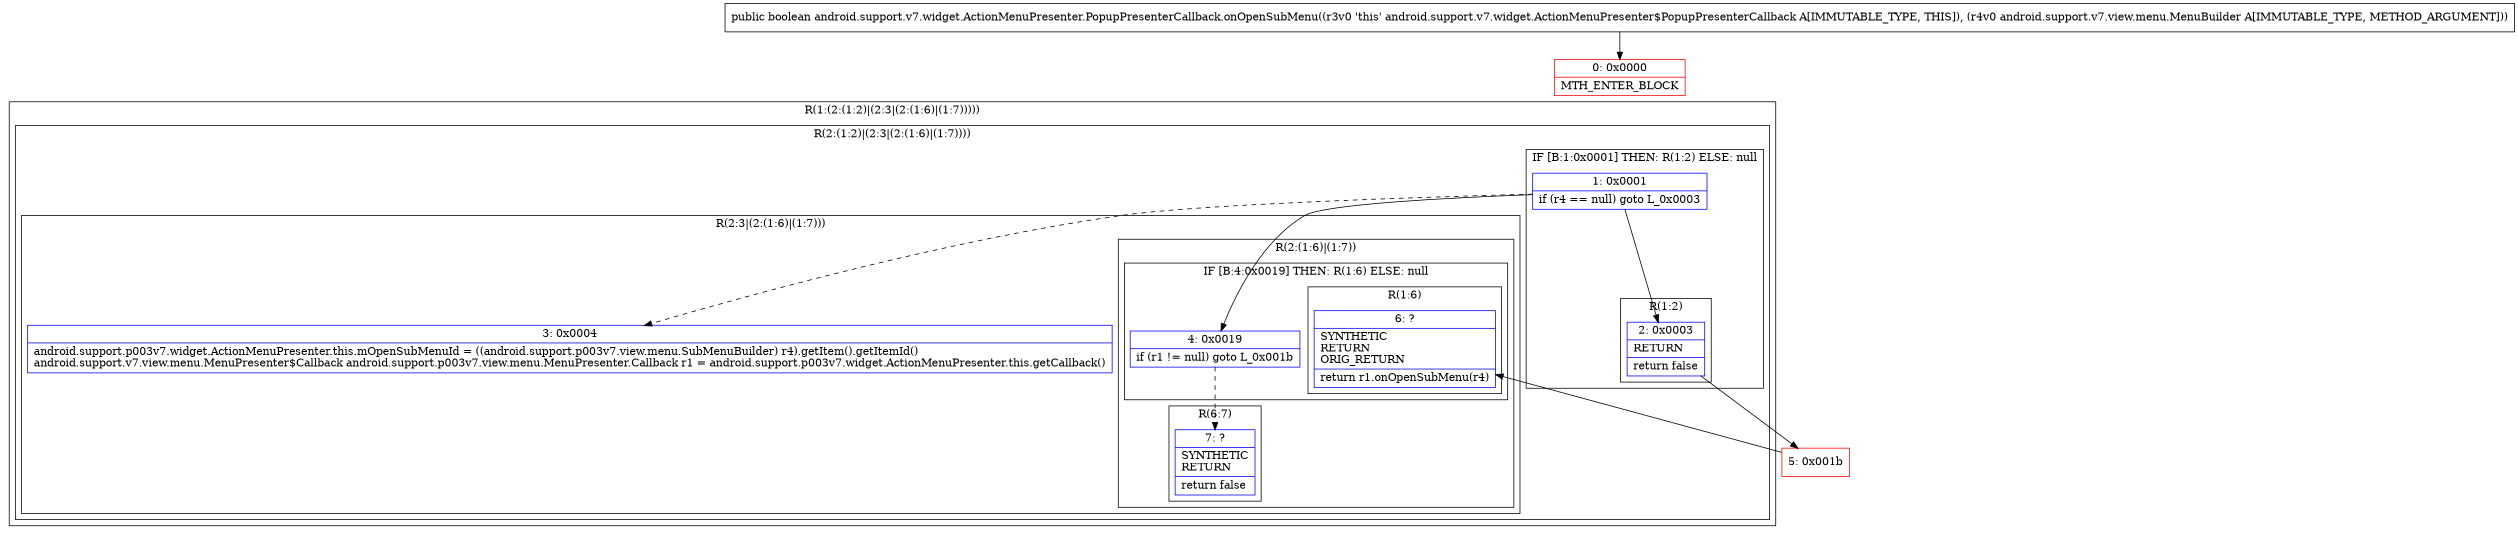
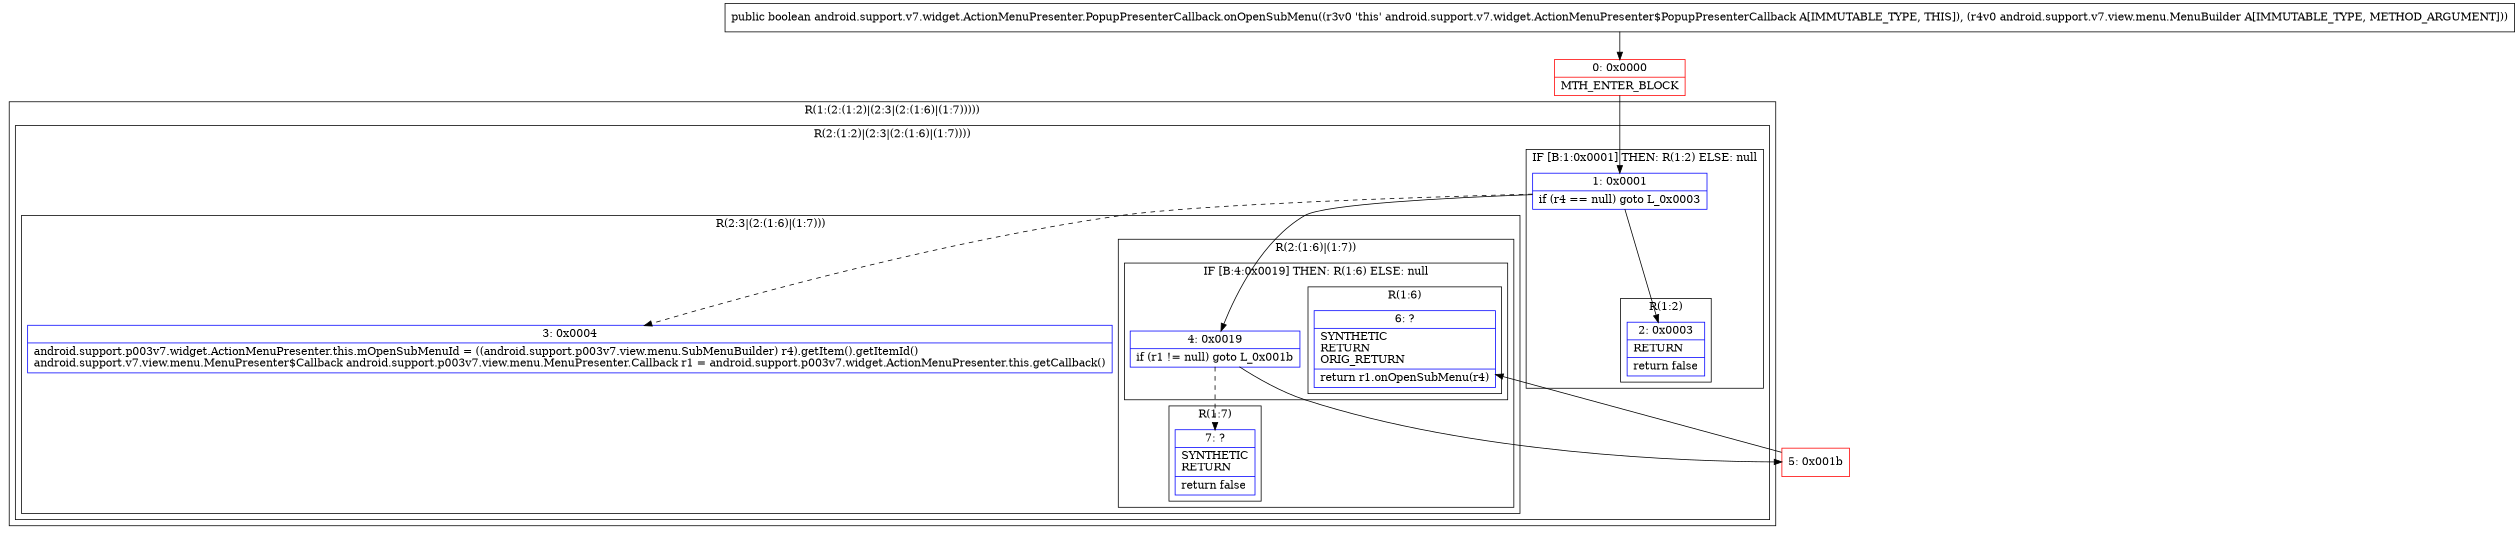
edge "0: 0x0000" -> "1: 0x0001": added
edge "2: 0x0003" -> "5: 0x001b": now "4: 0x0019" -> "5: 0x001b"
cluster "R(6:7)": label "R(6:7)" -> "R(1:7)"
